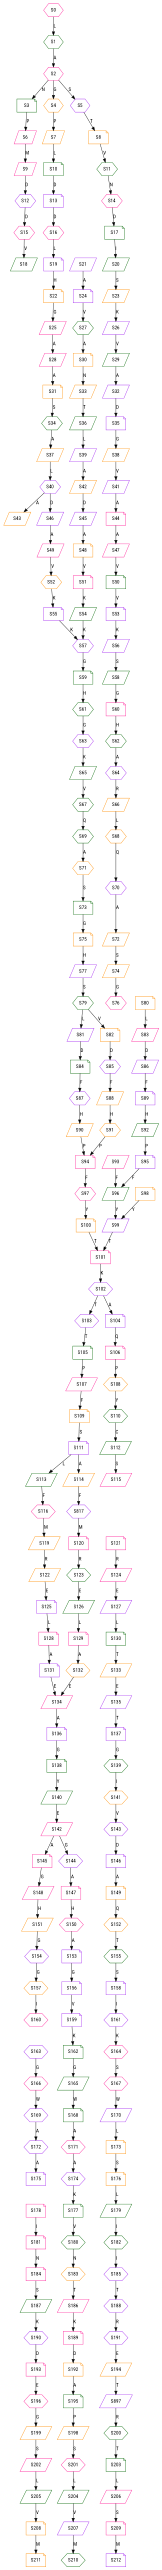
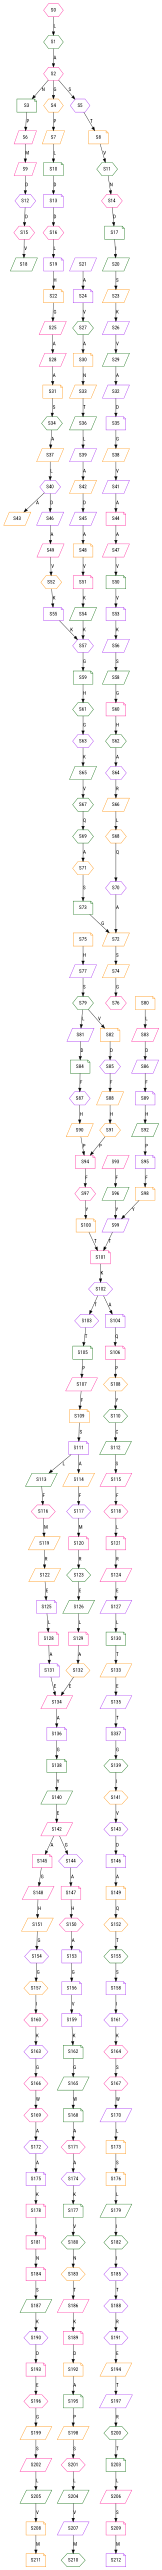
edge "S73" -> "S75": now "S73" -> "S72"
edge "S95" -> "S96": now "S95" -> "S98"
node "S817": label "S817" -> "S117"
node "S118": added
node "S137": label "S137" -> "S337"
edge "S160" -> "S163": added, label "K"
node "S169": color purple -> deeppink
edge "S175" -> "S178": added, label "K"
node "S897": label "S897" -> "S197"
